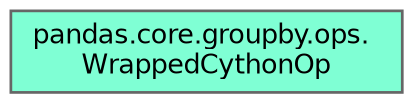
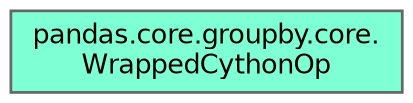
node "pandas.core.groupby.ops. WrappedCythonOp": label "pandas.core.groupby.ops. WrappedCythonOp" -> "pandas.core.groupby.core. WrappedCythonOp"
